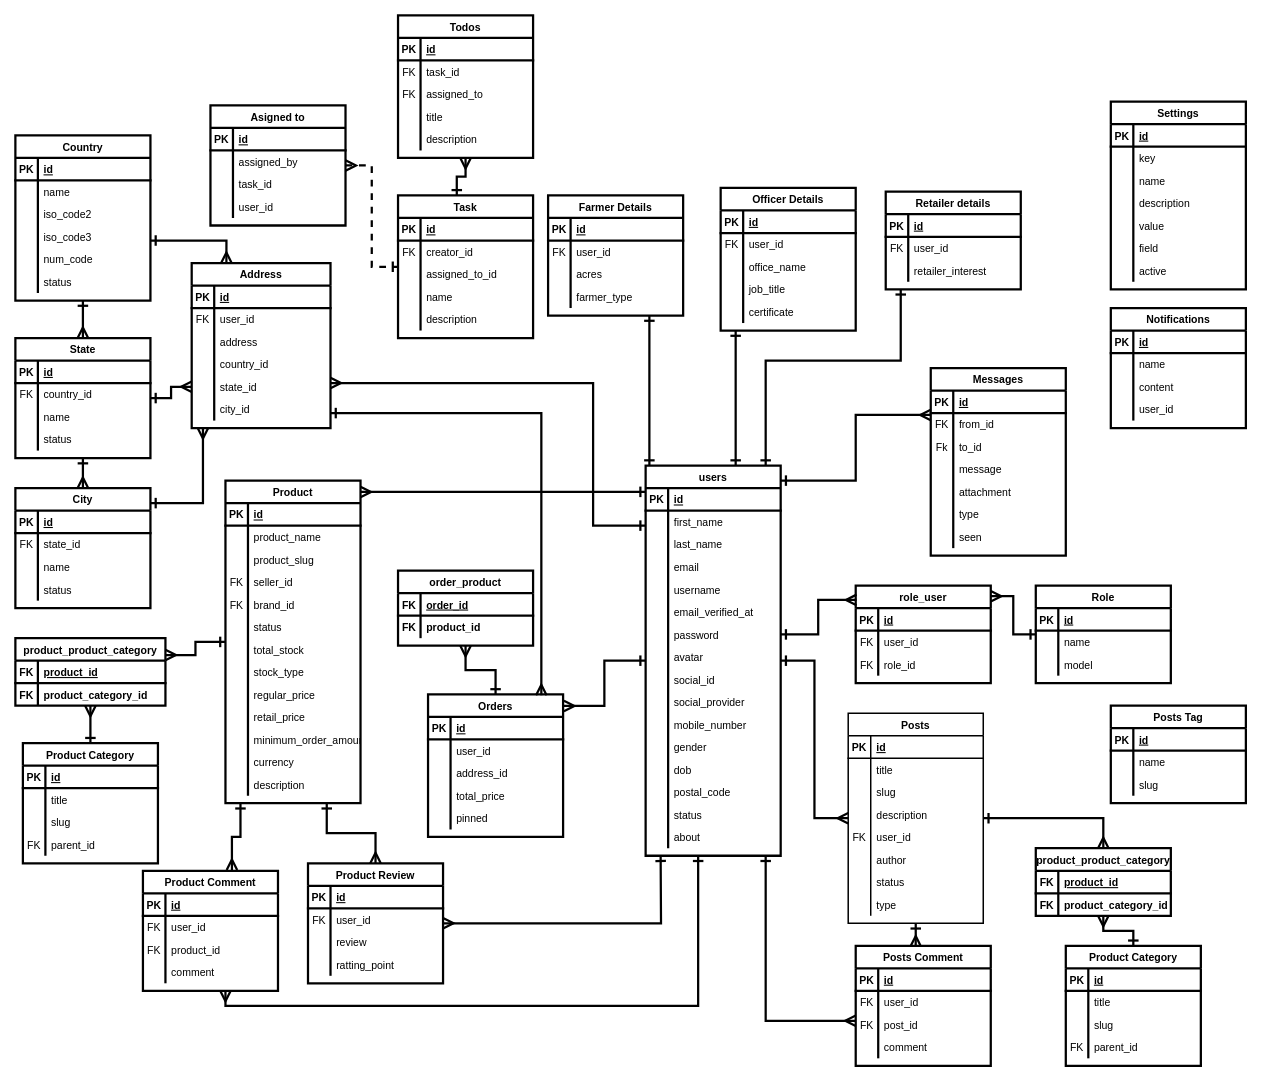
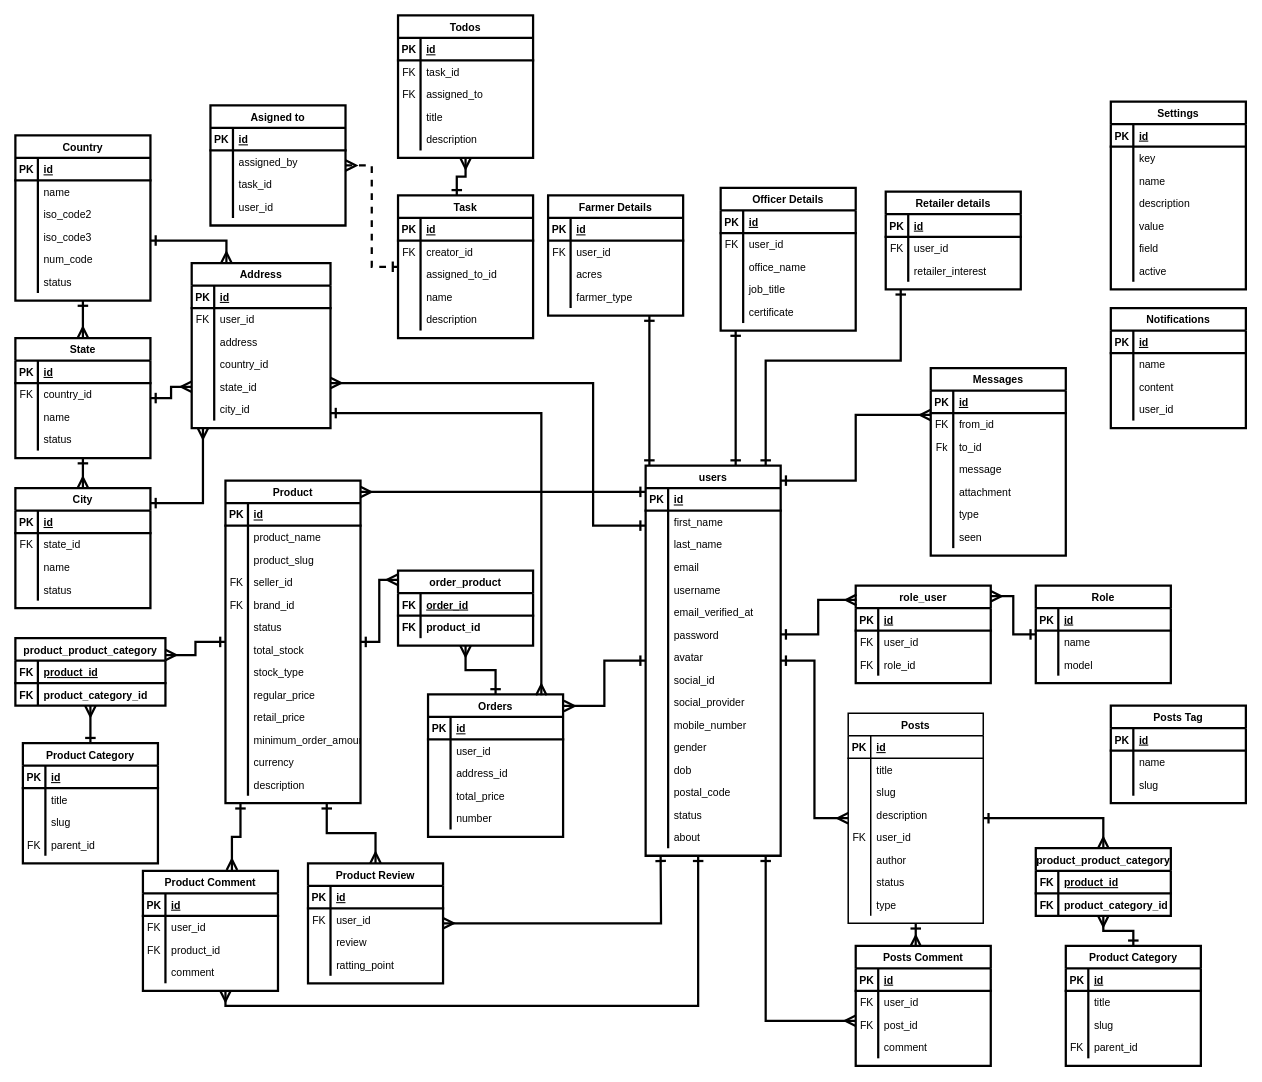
edge "order_product" -- "Product": added
node "pinned": label "pinned" -> "number"
